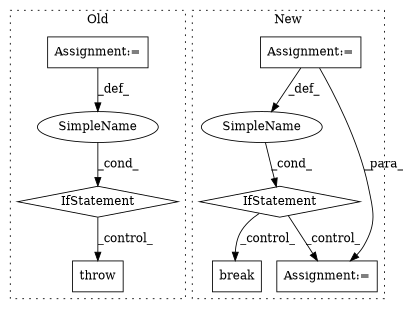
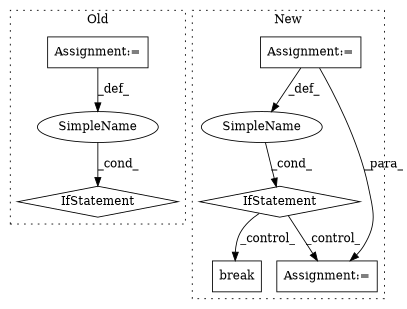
node "throw": removed
